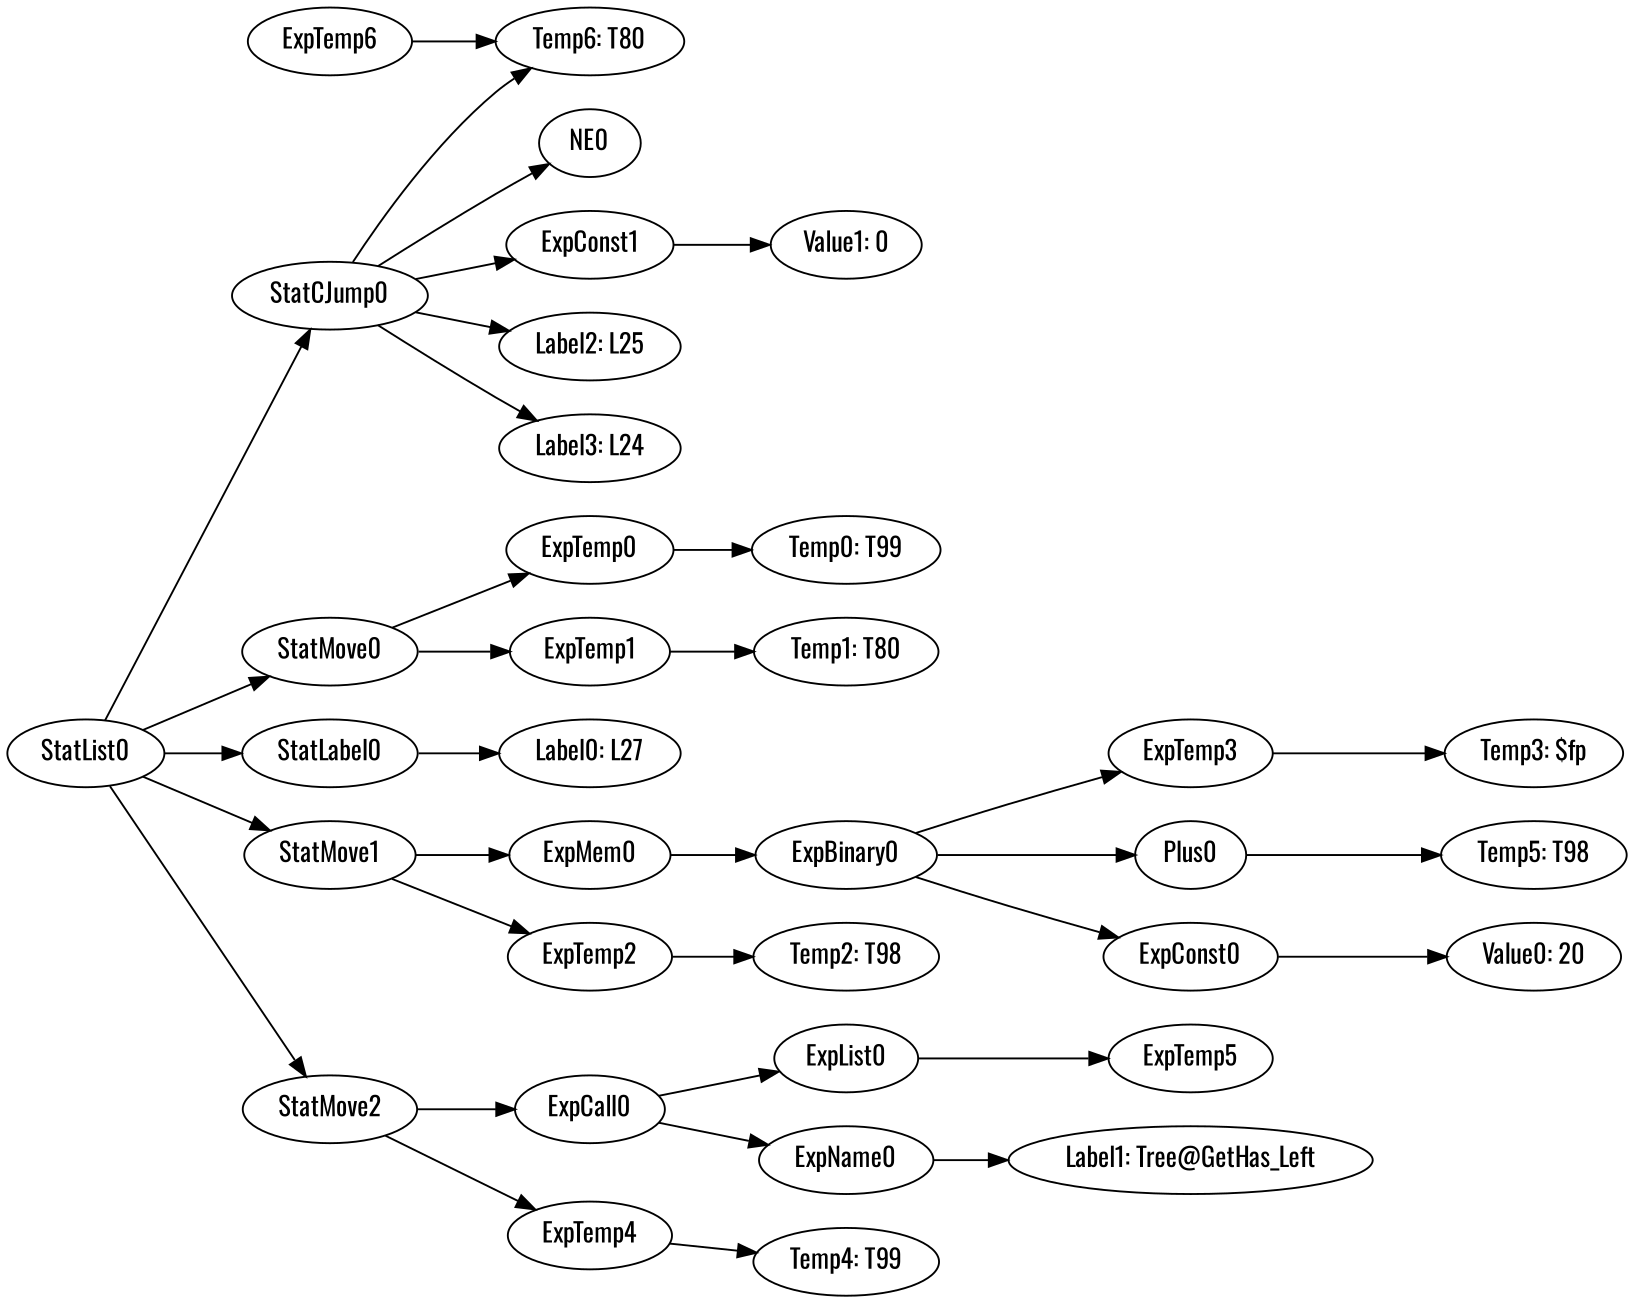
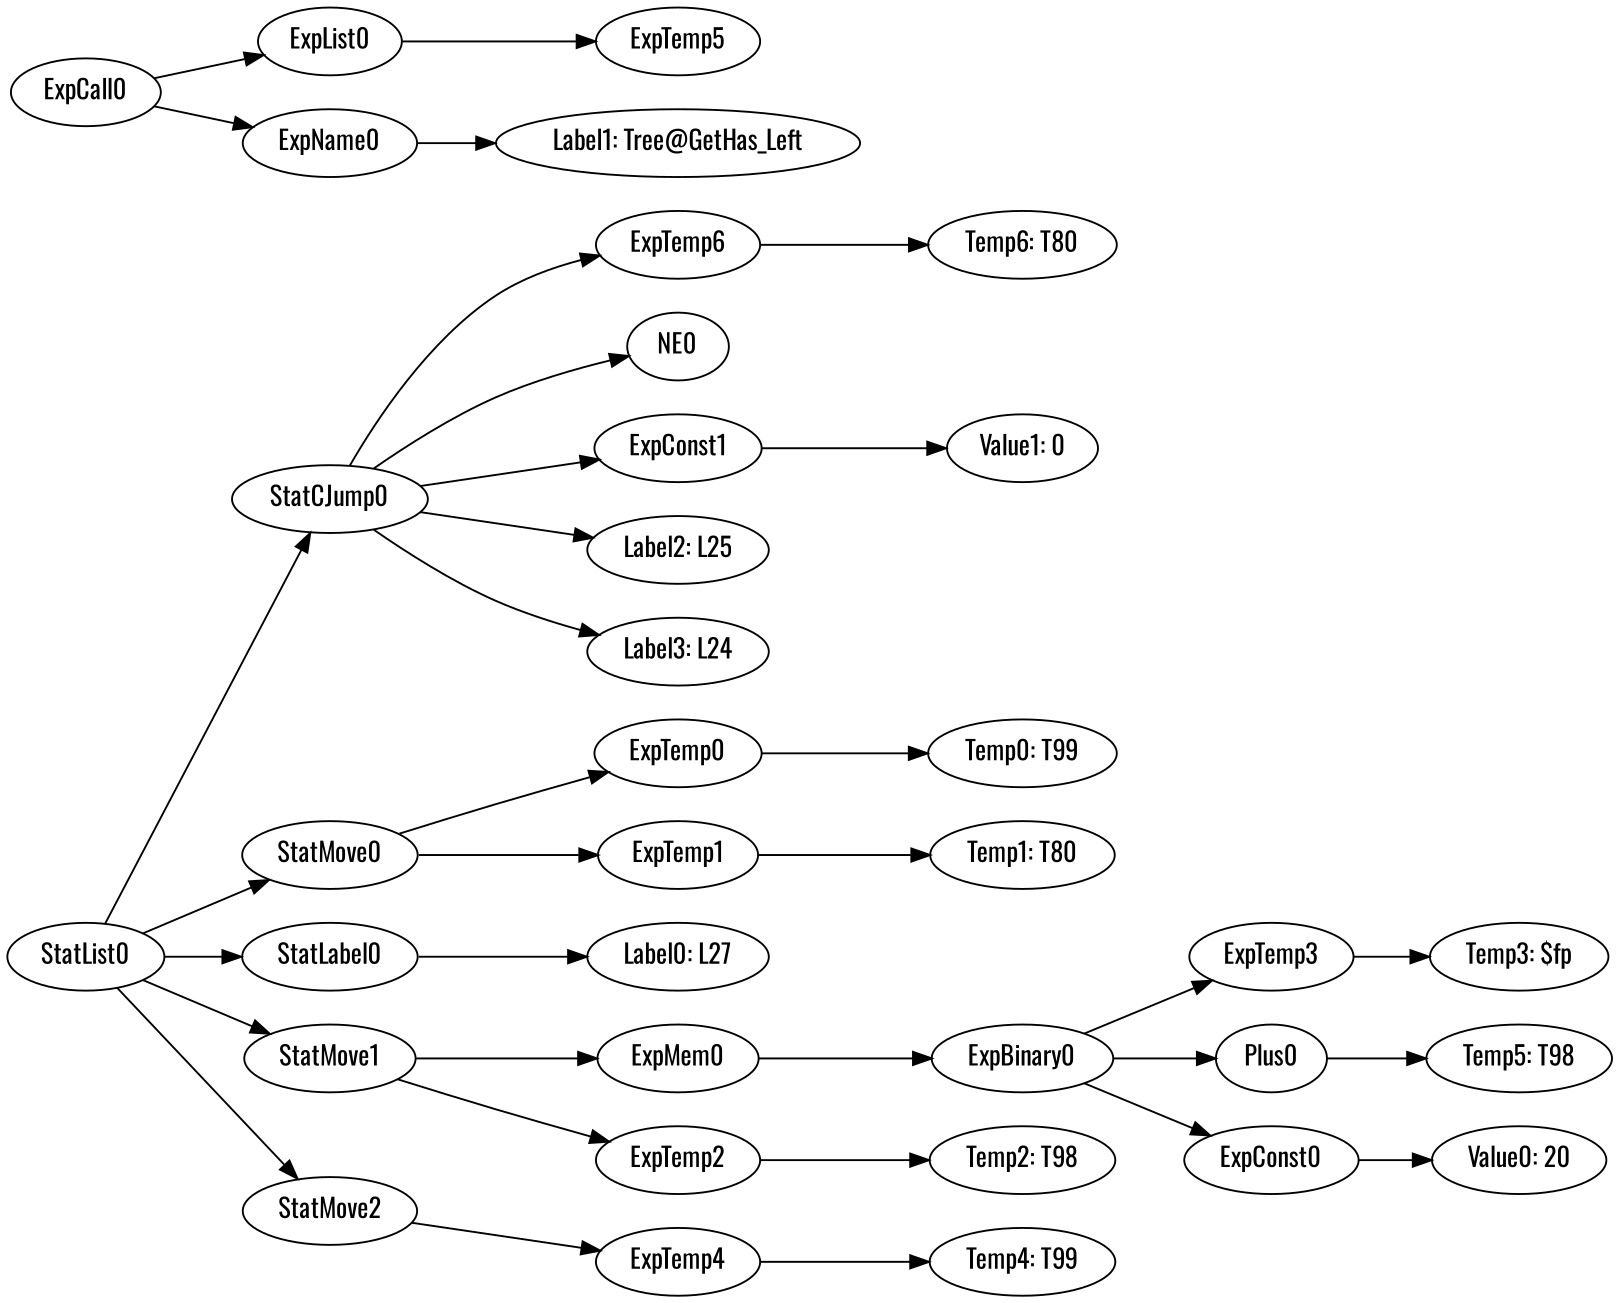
edge "StatCJump0" -> "Temp6: T80": now "StatCJump0" -> "ExpTemp6"
edge "StatMove2" -> "ExpCall0": removed
